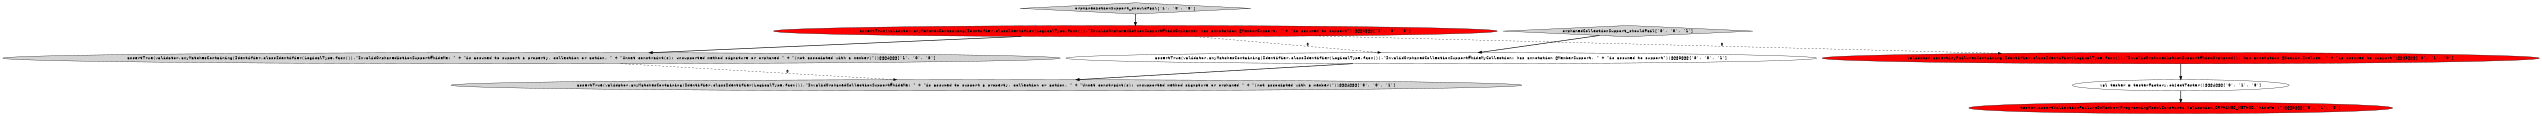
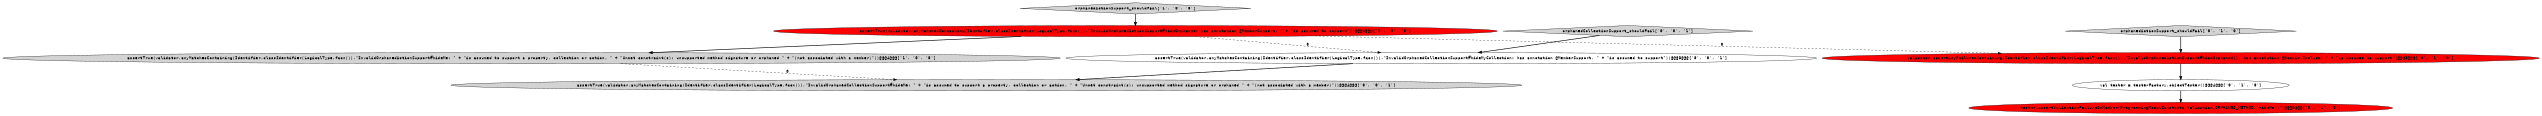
node "orphanedActionSupport_shouldFail['0', '1', '0']": added
